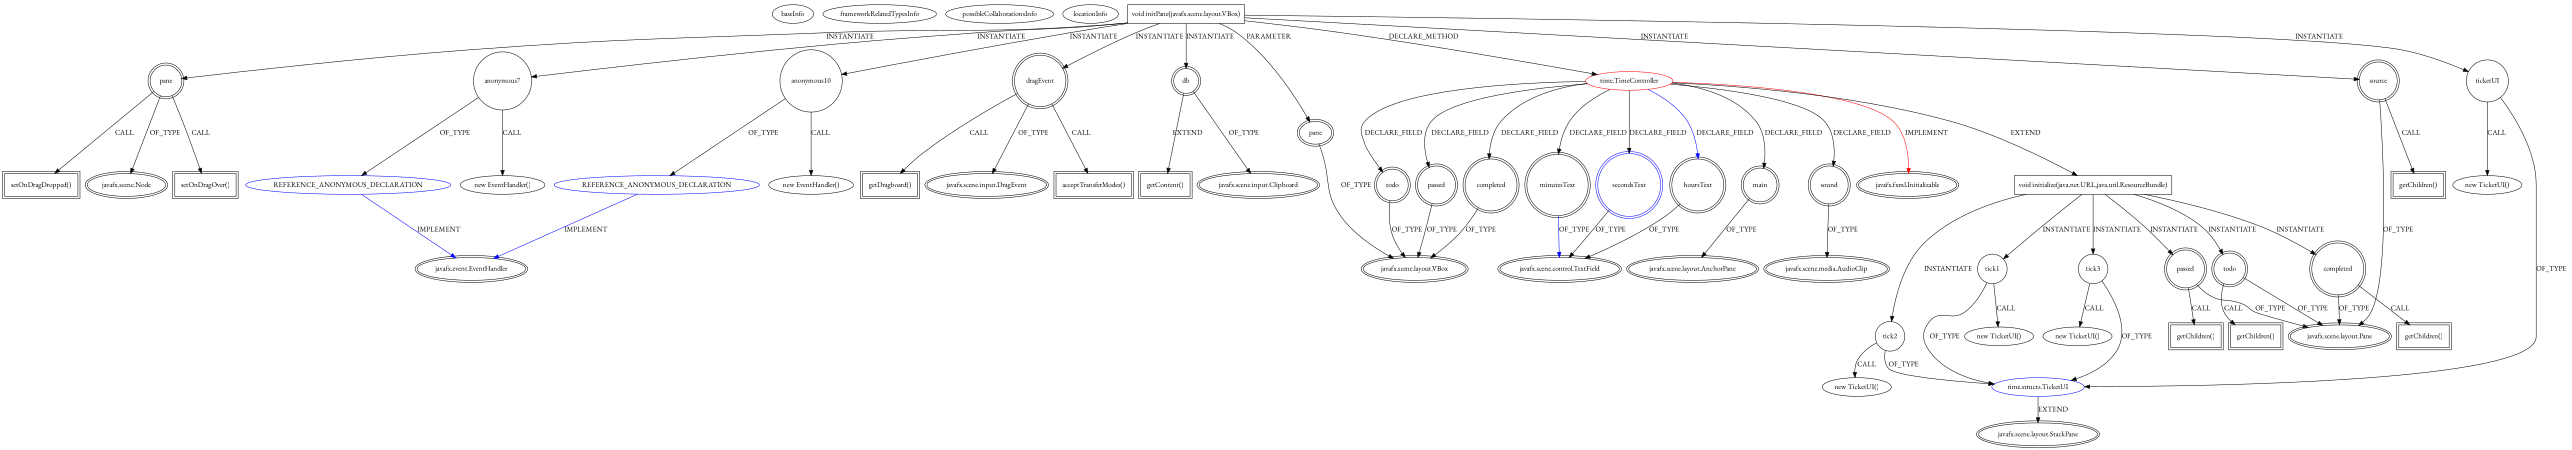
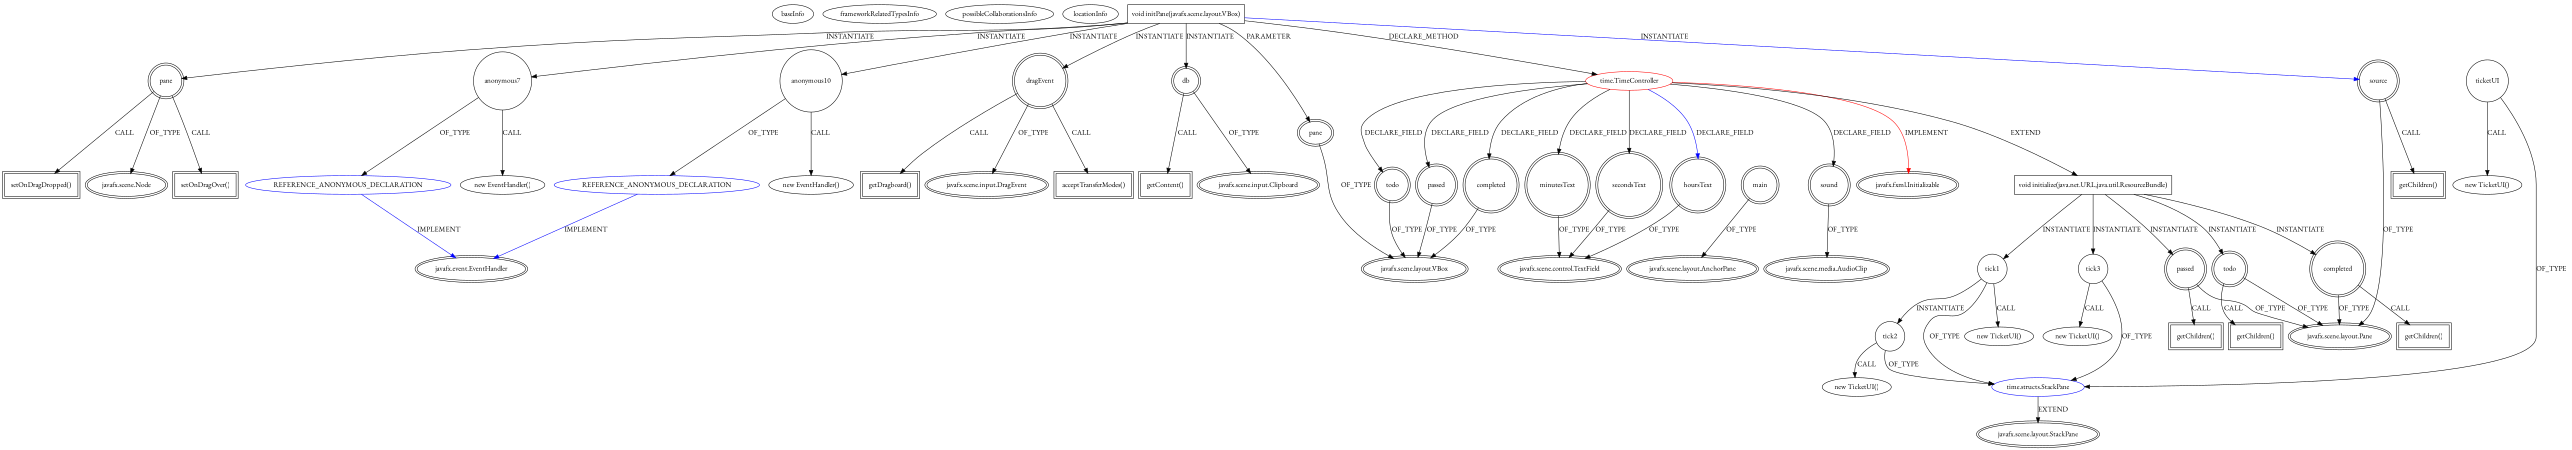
edge "void initPane(javafx.scene.layout.VBox)" -> "ticketUI": removed, label "INSTANTIATE"
edge "void initPane(javafx.scene.layout.VBox)" -> "source": color black -> blue
edge "time.TimeController" -> "main": removed, label "DECLARE_FIELD"
edge "db" -> "getContent()": label "EXTEND" -> "CALL"
node "secondsText": color blue -> black
edge "void initialize(java.net.URL,java.util.ResourceBundle)" -> "tick2": now "tick1" -> "tick2"
edge "minutesText" -> "javafx.scene.control.TextField": color blue -> black
node "time.structs.TicketUI": label "time.structs.TicketUI" -> "time.structs.StackPane"
